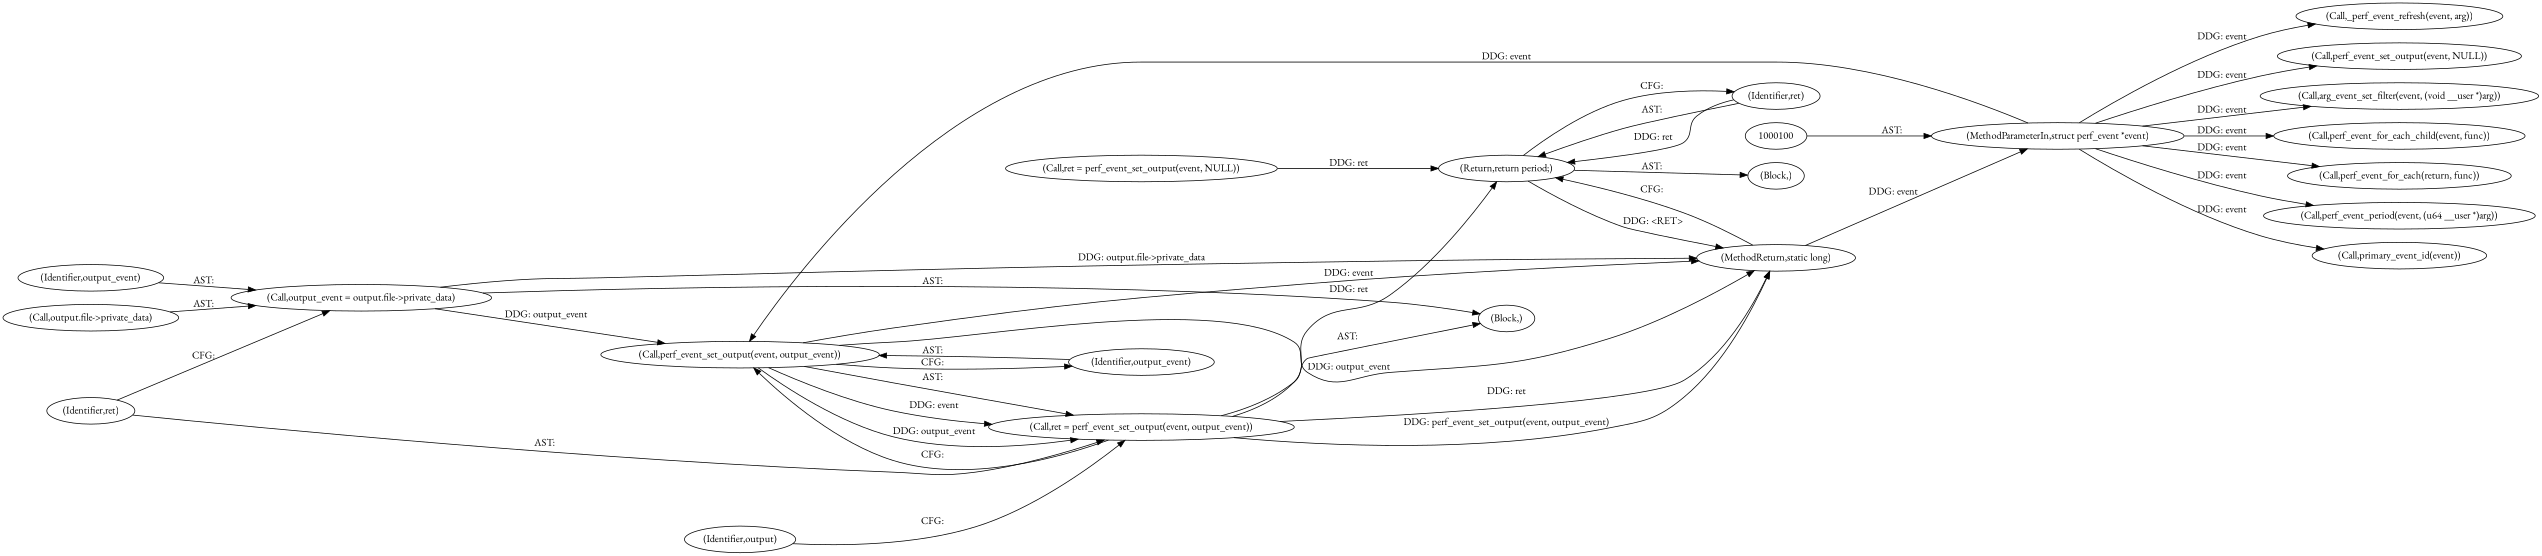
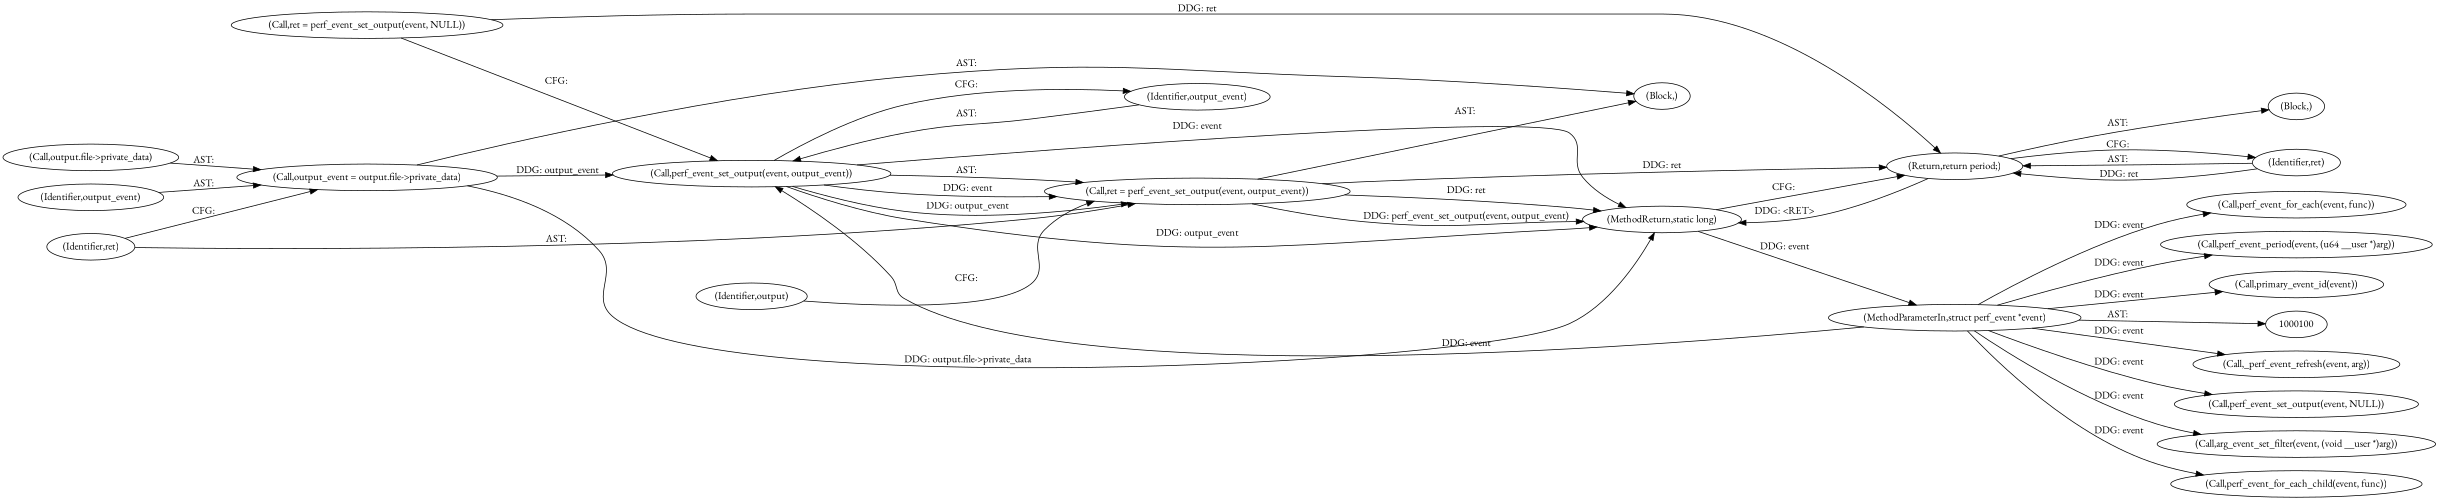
edge "1000100" -> "(MethodParameterIn,struct perf_event *event)": reversed
node "(Call,perf_event_for_each(return, func))": label "(Call,perf_event_for_each(return, func))" -> "(Call,perf_event_for_each(event, func))"
edge "(Call,ret = perf_event_set_output(event, output_event))" -> "(Call,perf_event_set_output(event, output_event))": now "(Call,ret = perf_event_set_output(event, NULL))" -> "(Call,perf_event_set_output(event, output_event))"
